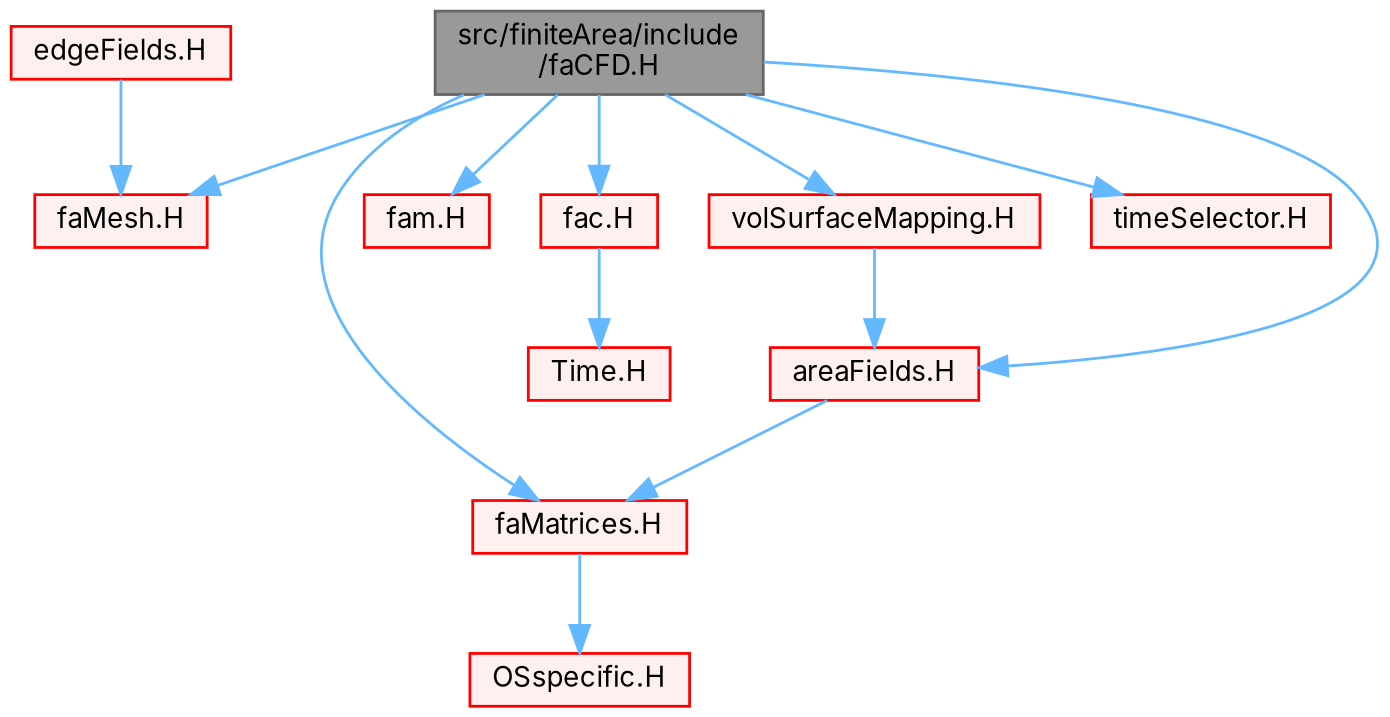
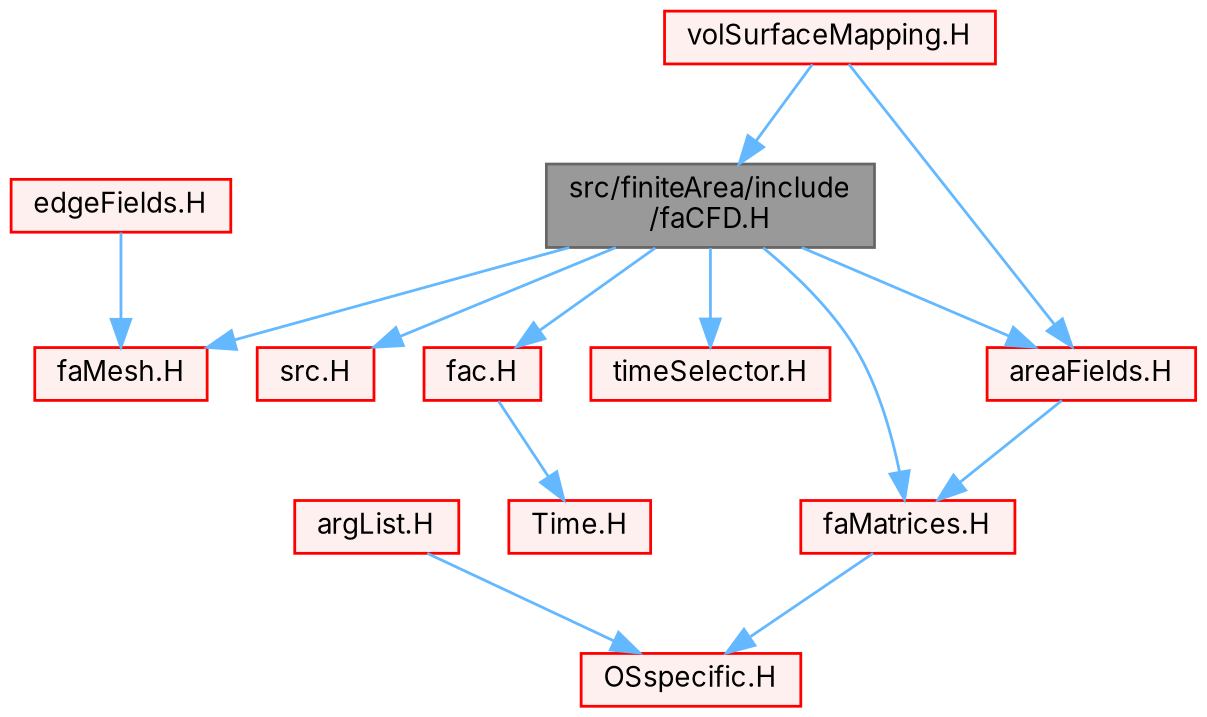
edge "src/finiteArea/include /faCFD.H" -> "volSurfaceMapping.H": reversed
node "fam.H": label "fam.H" -> "src.H"
node "argList.H": added
